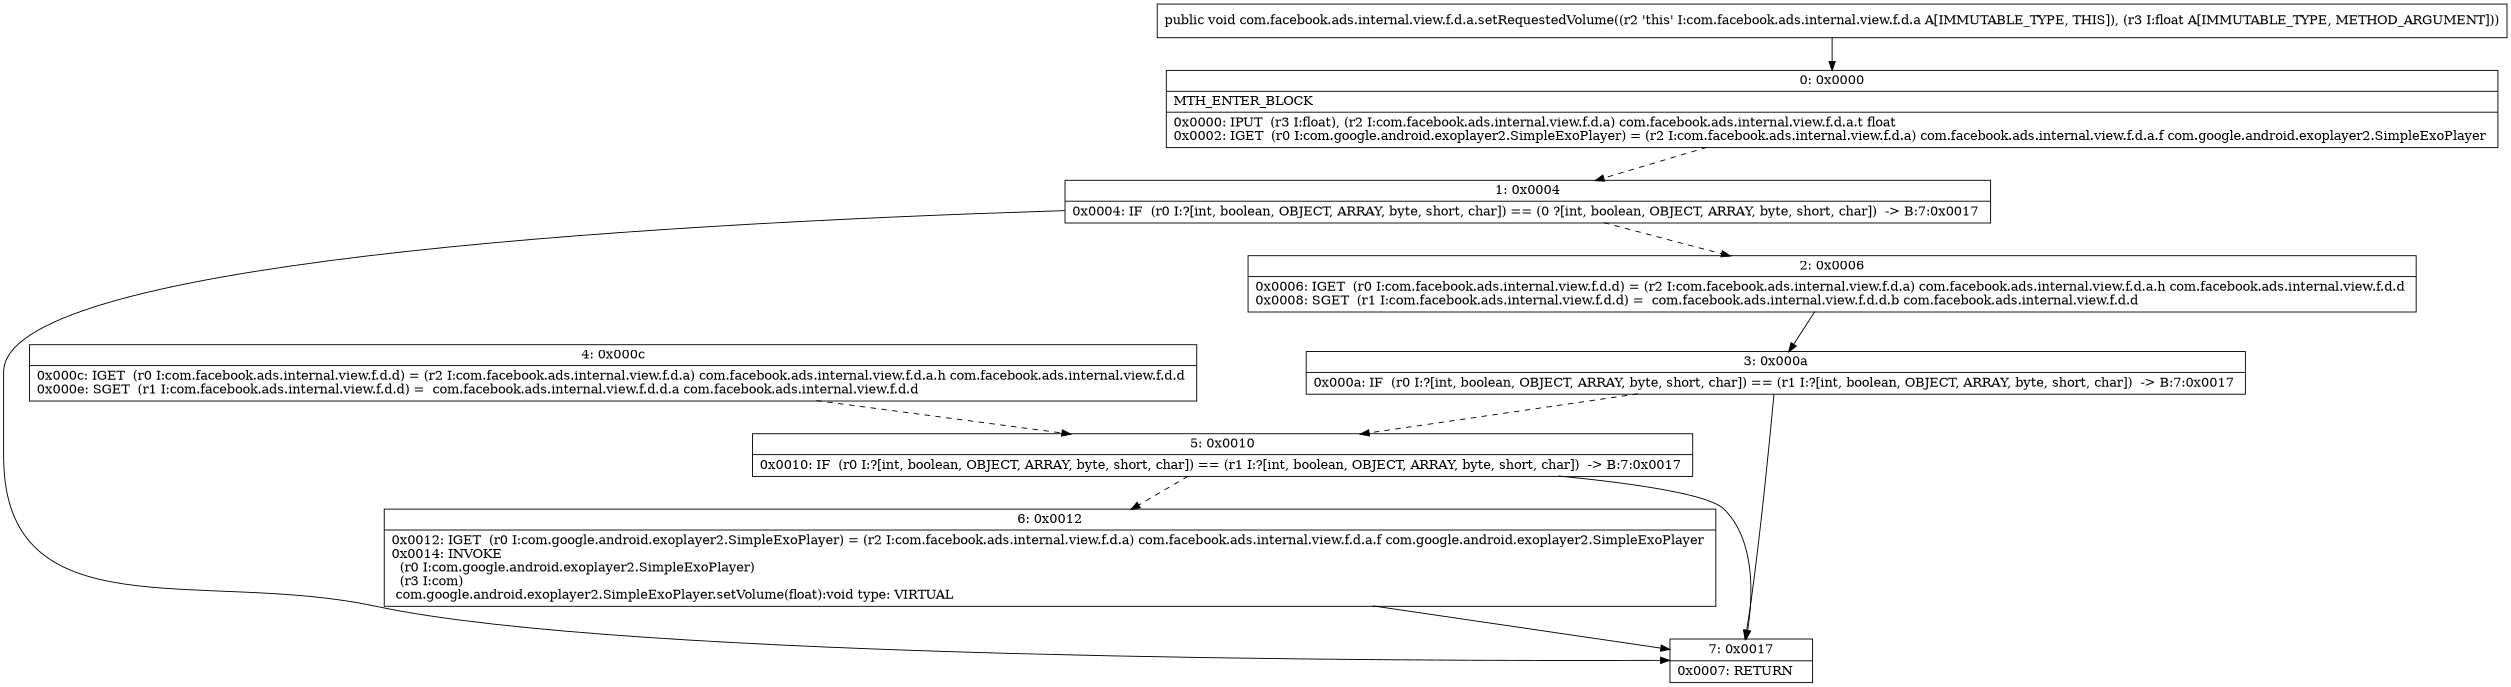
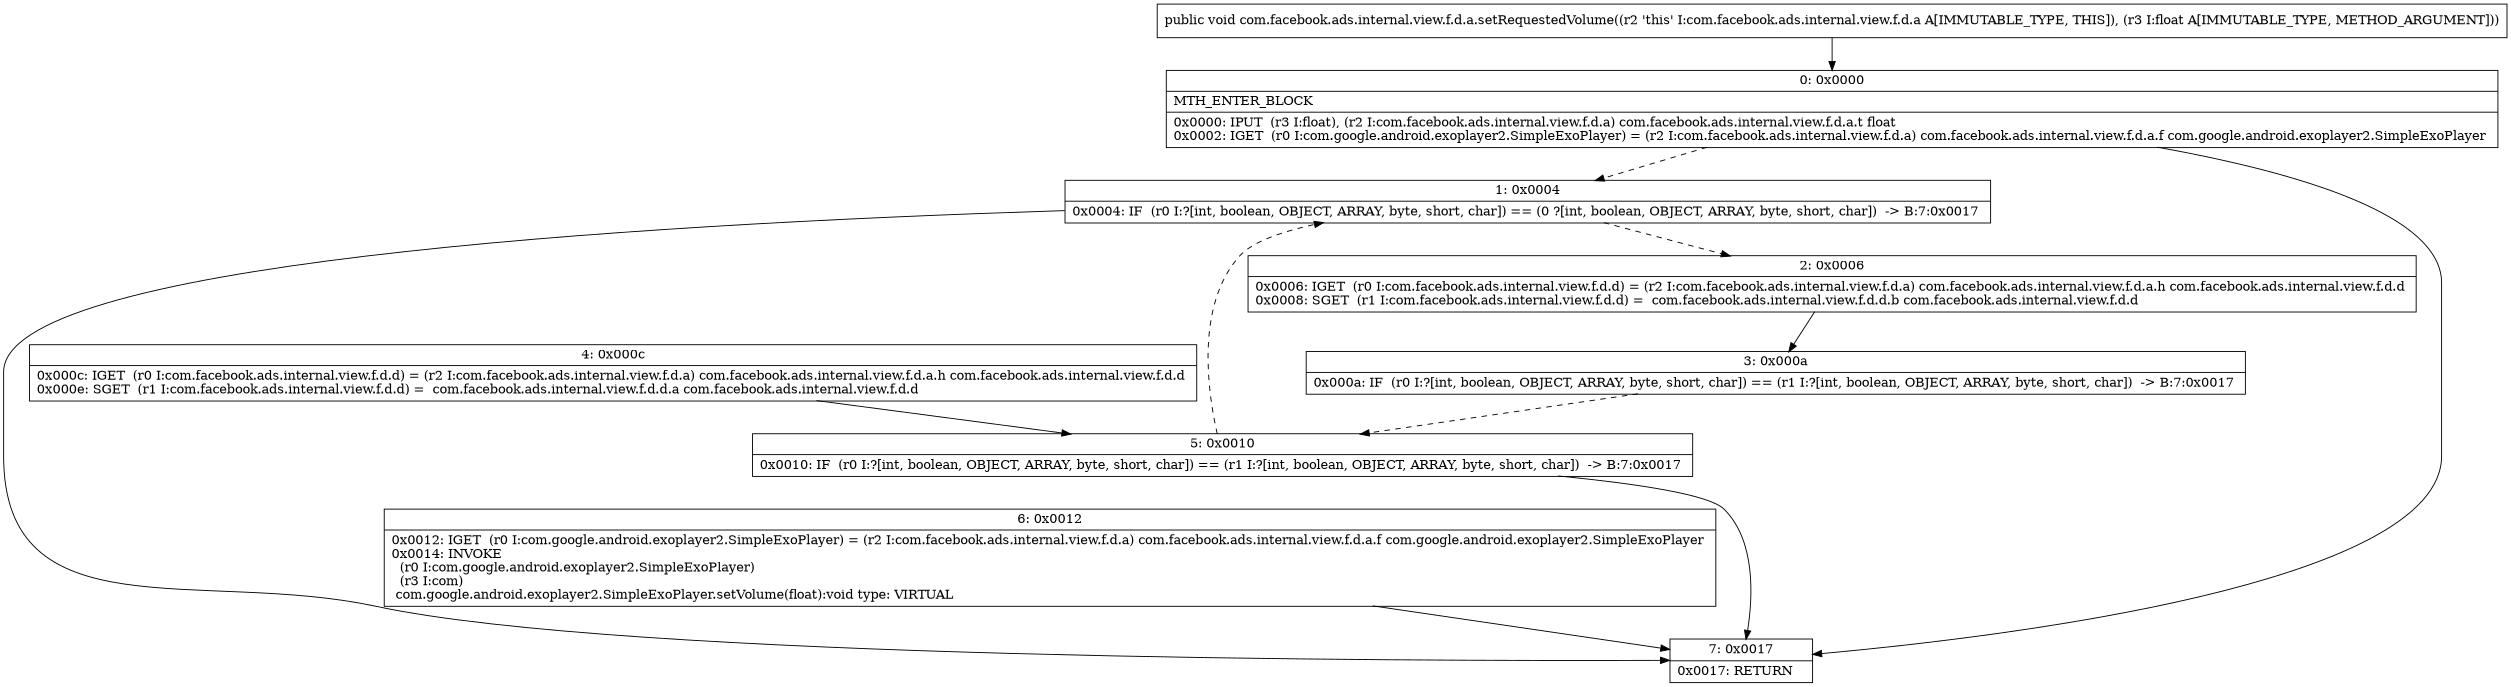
edge "4: 0x000c" -> "5: 0x0010": style dashed -> solid
edge "5: 0x0010" -> "6: 0x0012": now "5: 0x0010" -> "1: 0x0004"
edge "3: 0x000a" -> "7: 0x0017": now "0: 0x0000" -> "7: 0x0017"
node "7: 0x0017": text "0x0007: RETURN" -> "0x0017: RETURN"
